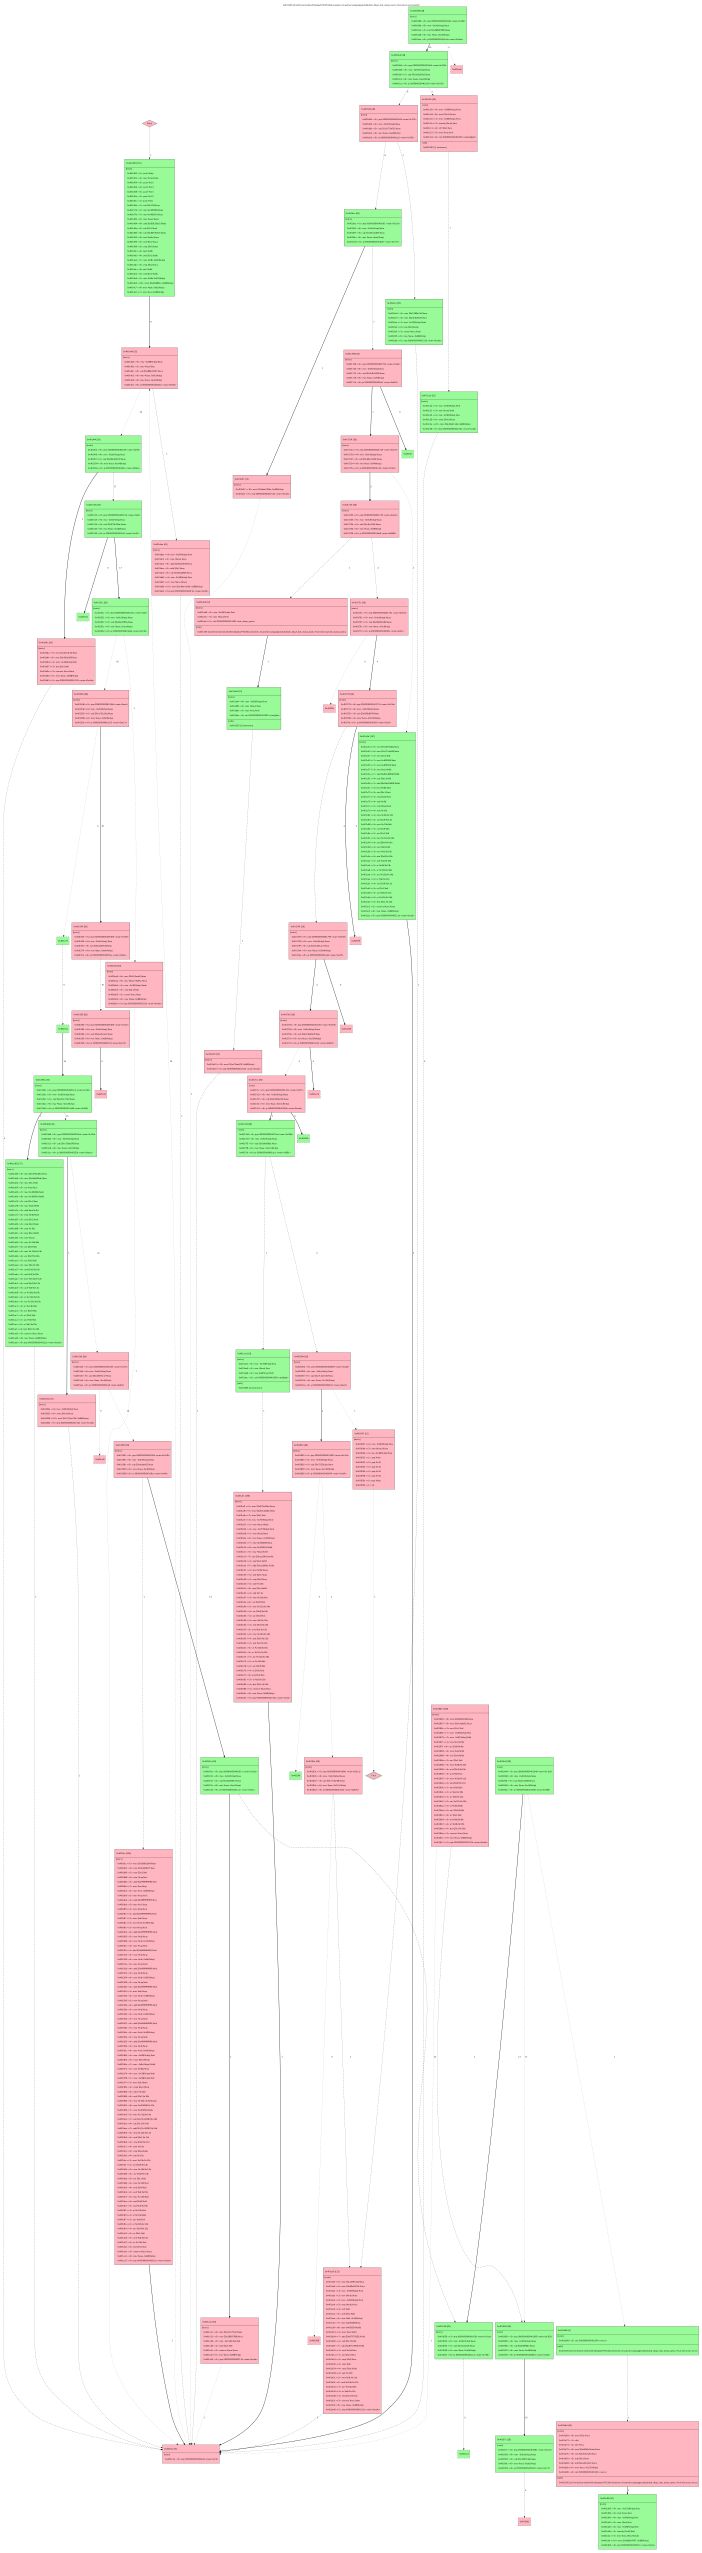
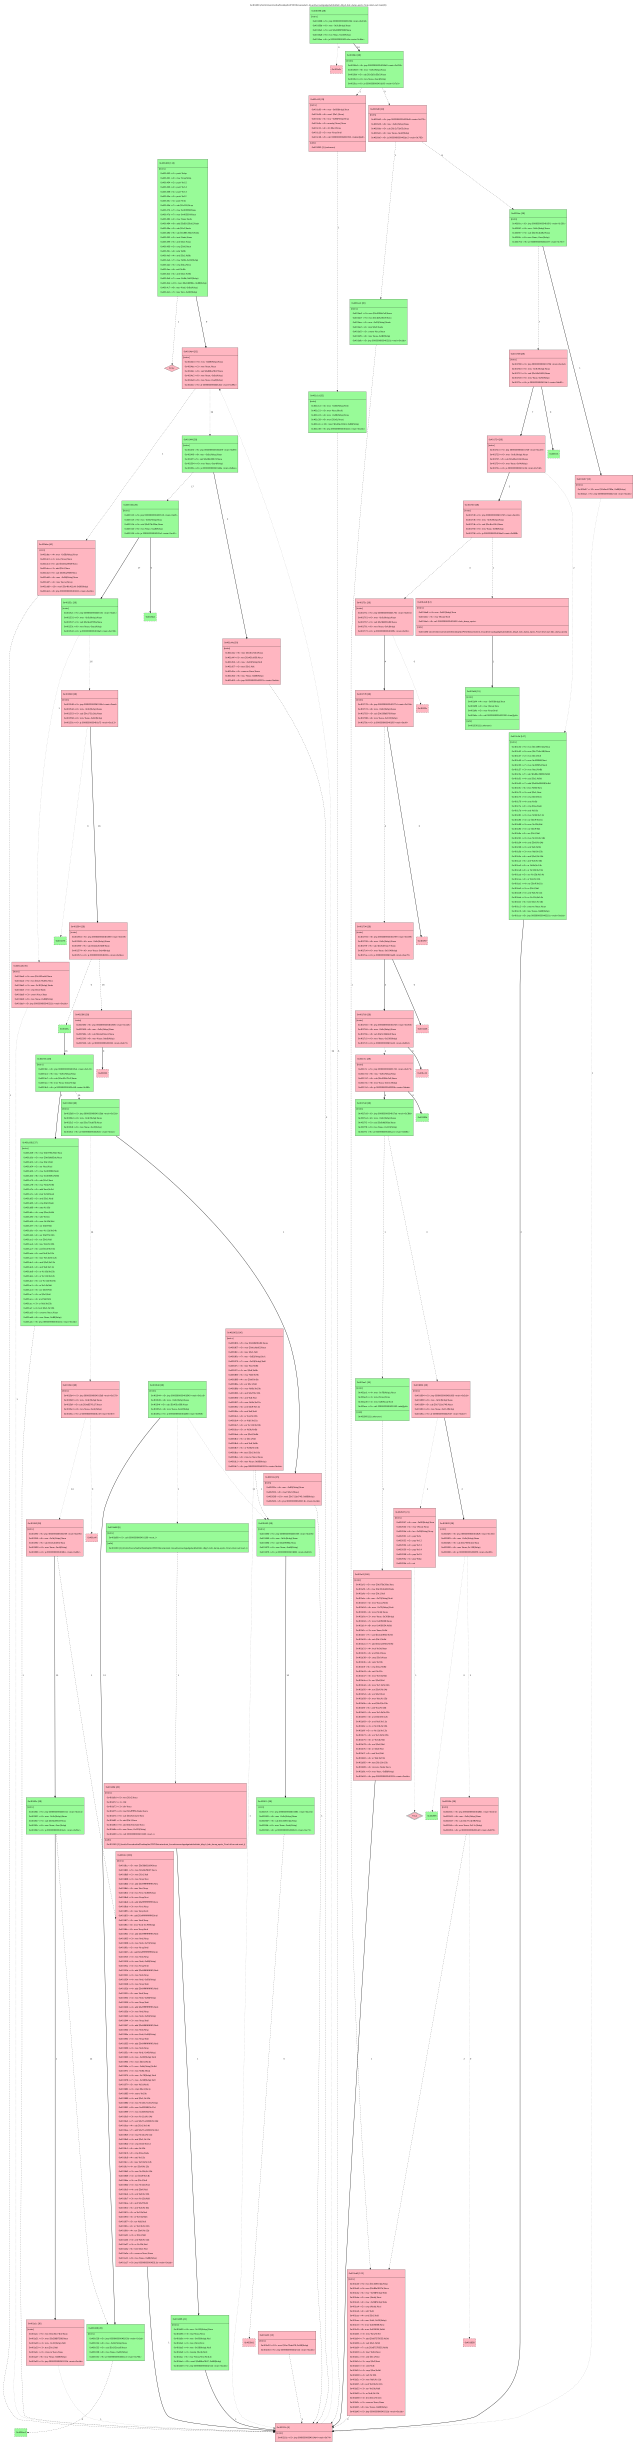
edge "Entry" -> "0x401460 [116]": reversed
edge "0x401df4 [15]" -> "0x401e03 [15]": removed, label "1"
edge "0x401e73" -> "0x40201a": now "0x401564 [28]" -> "0x40201a"
edge "0x401d95 [41]" -> "0x40211b [5]": added, label "1"
